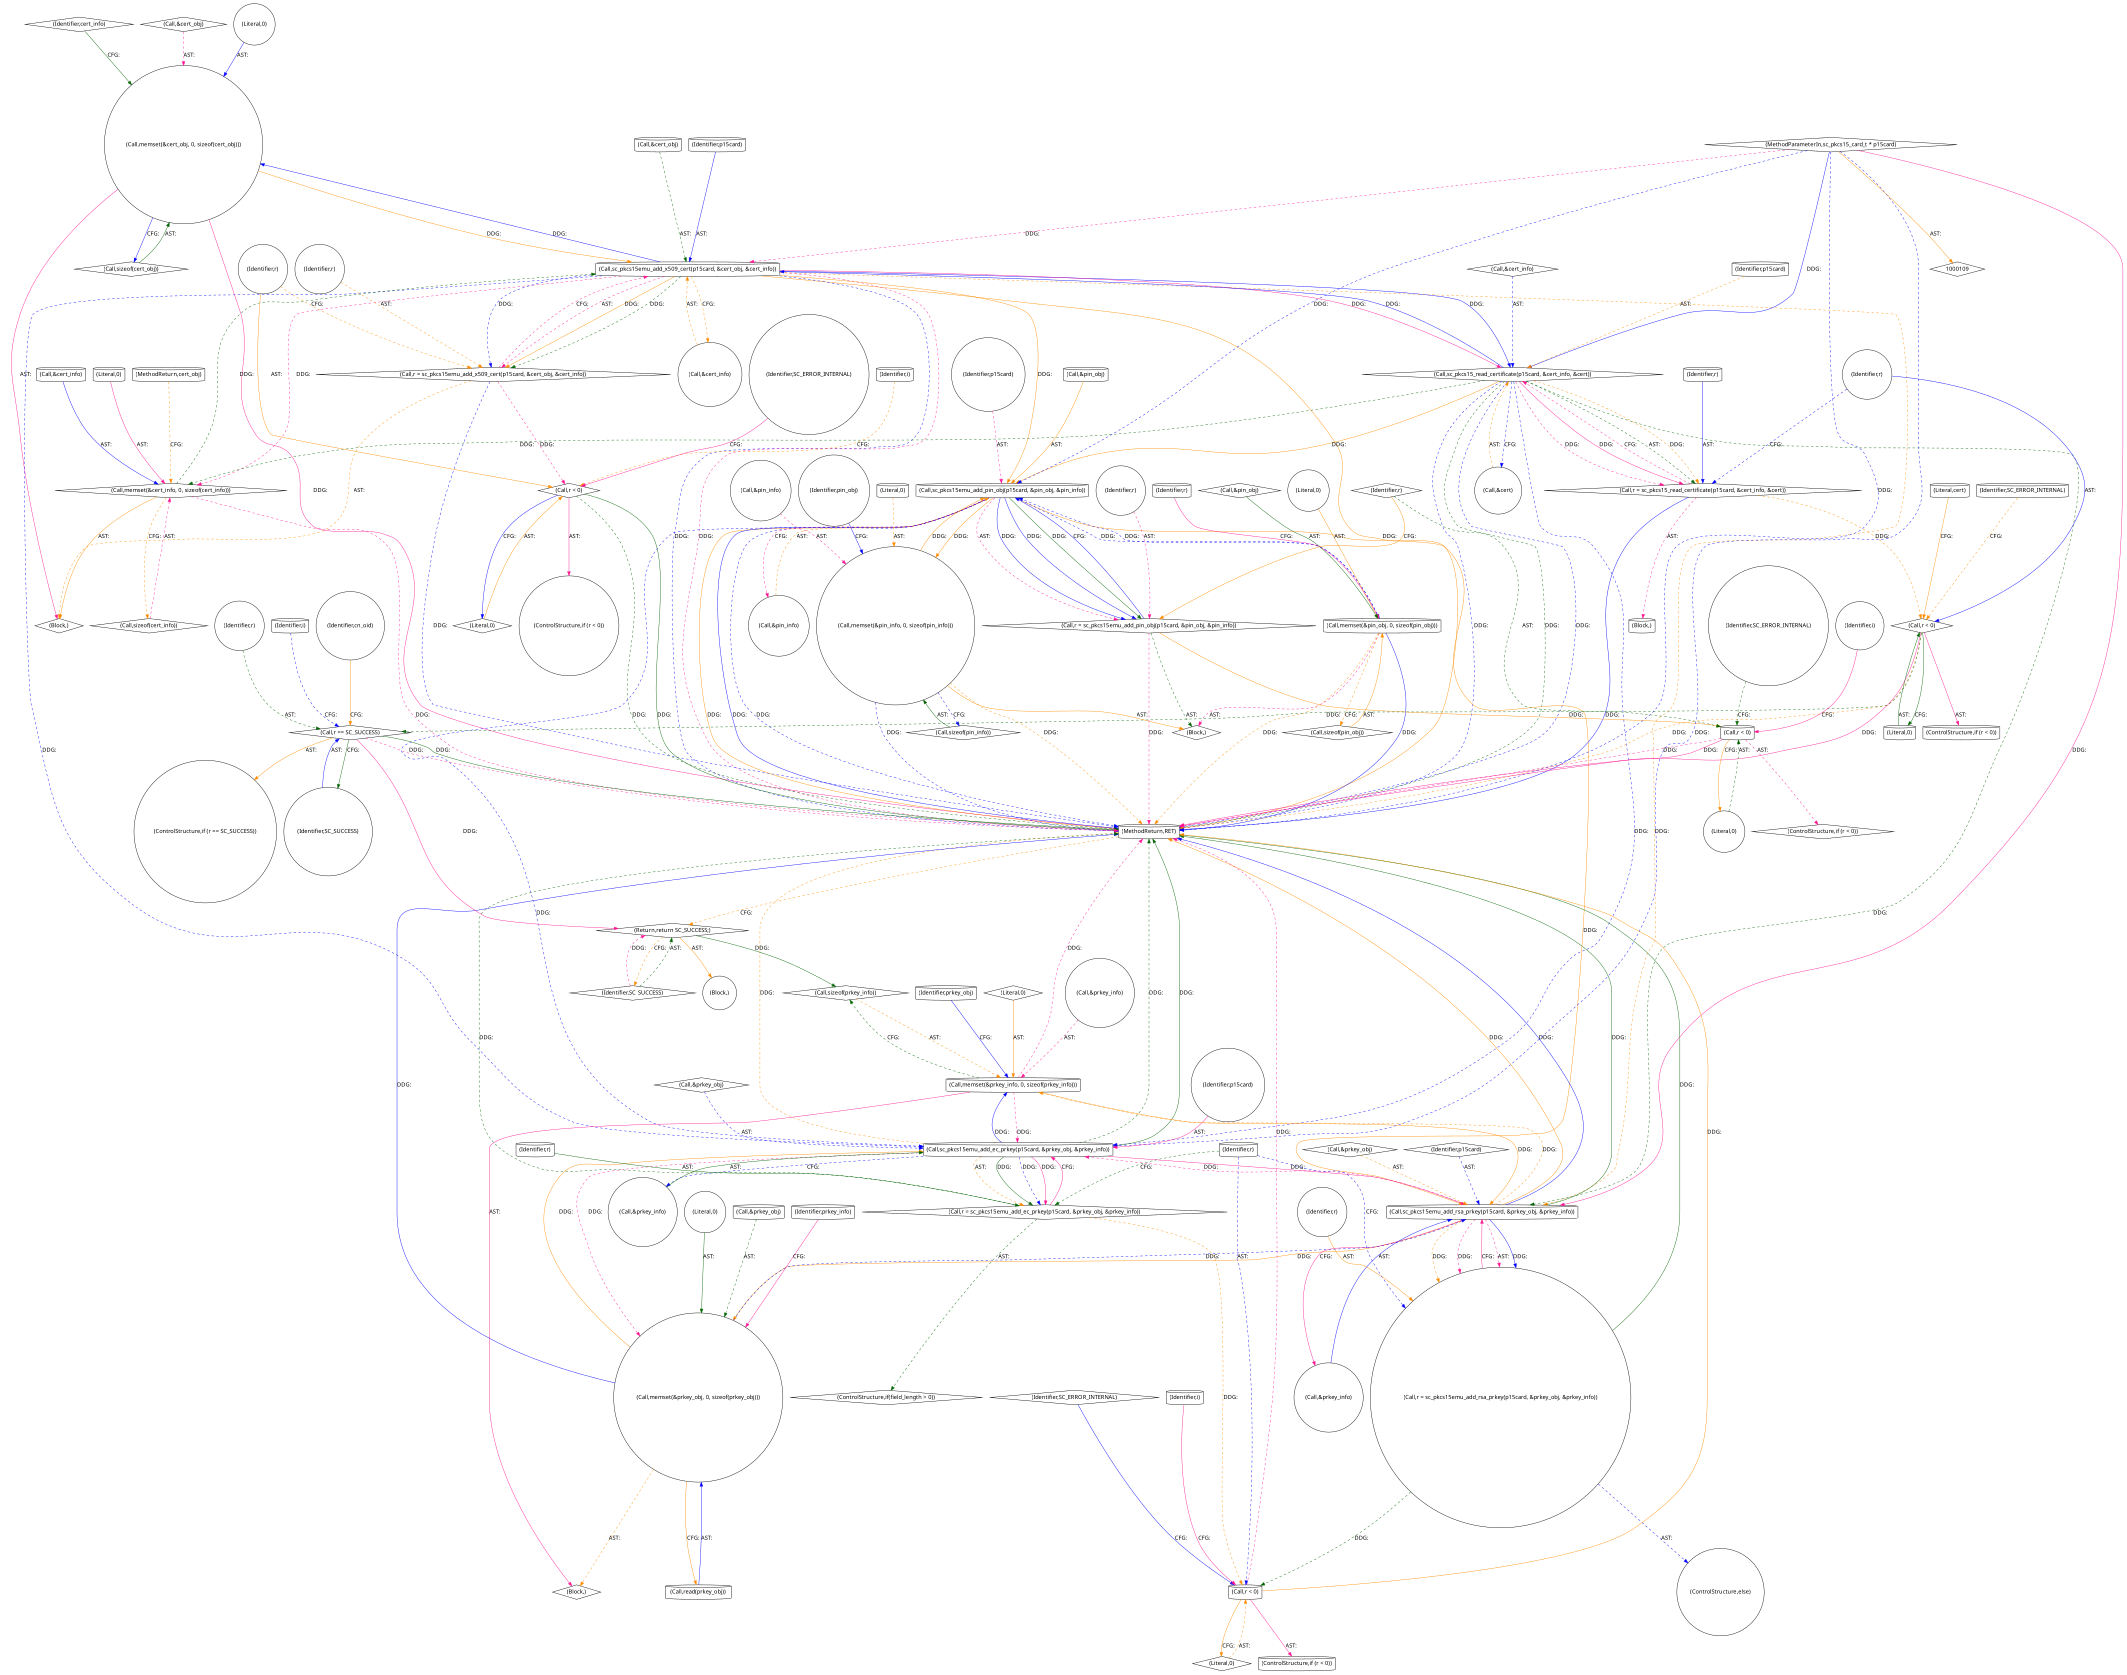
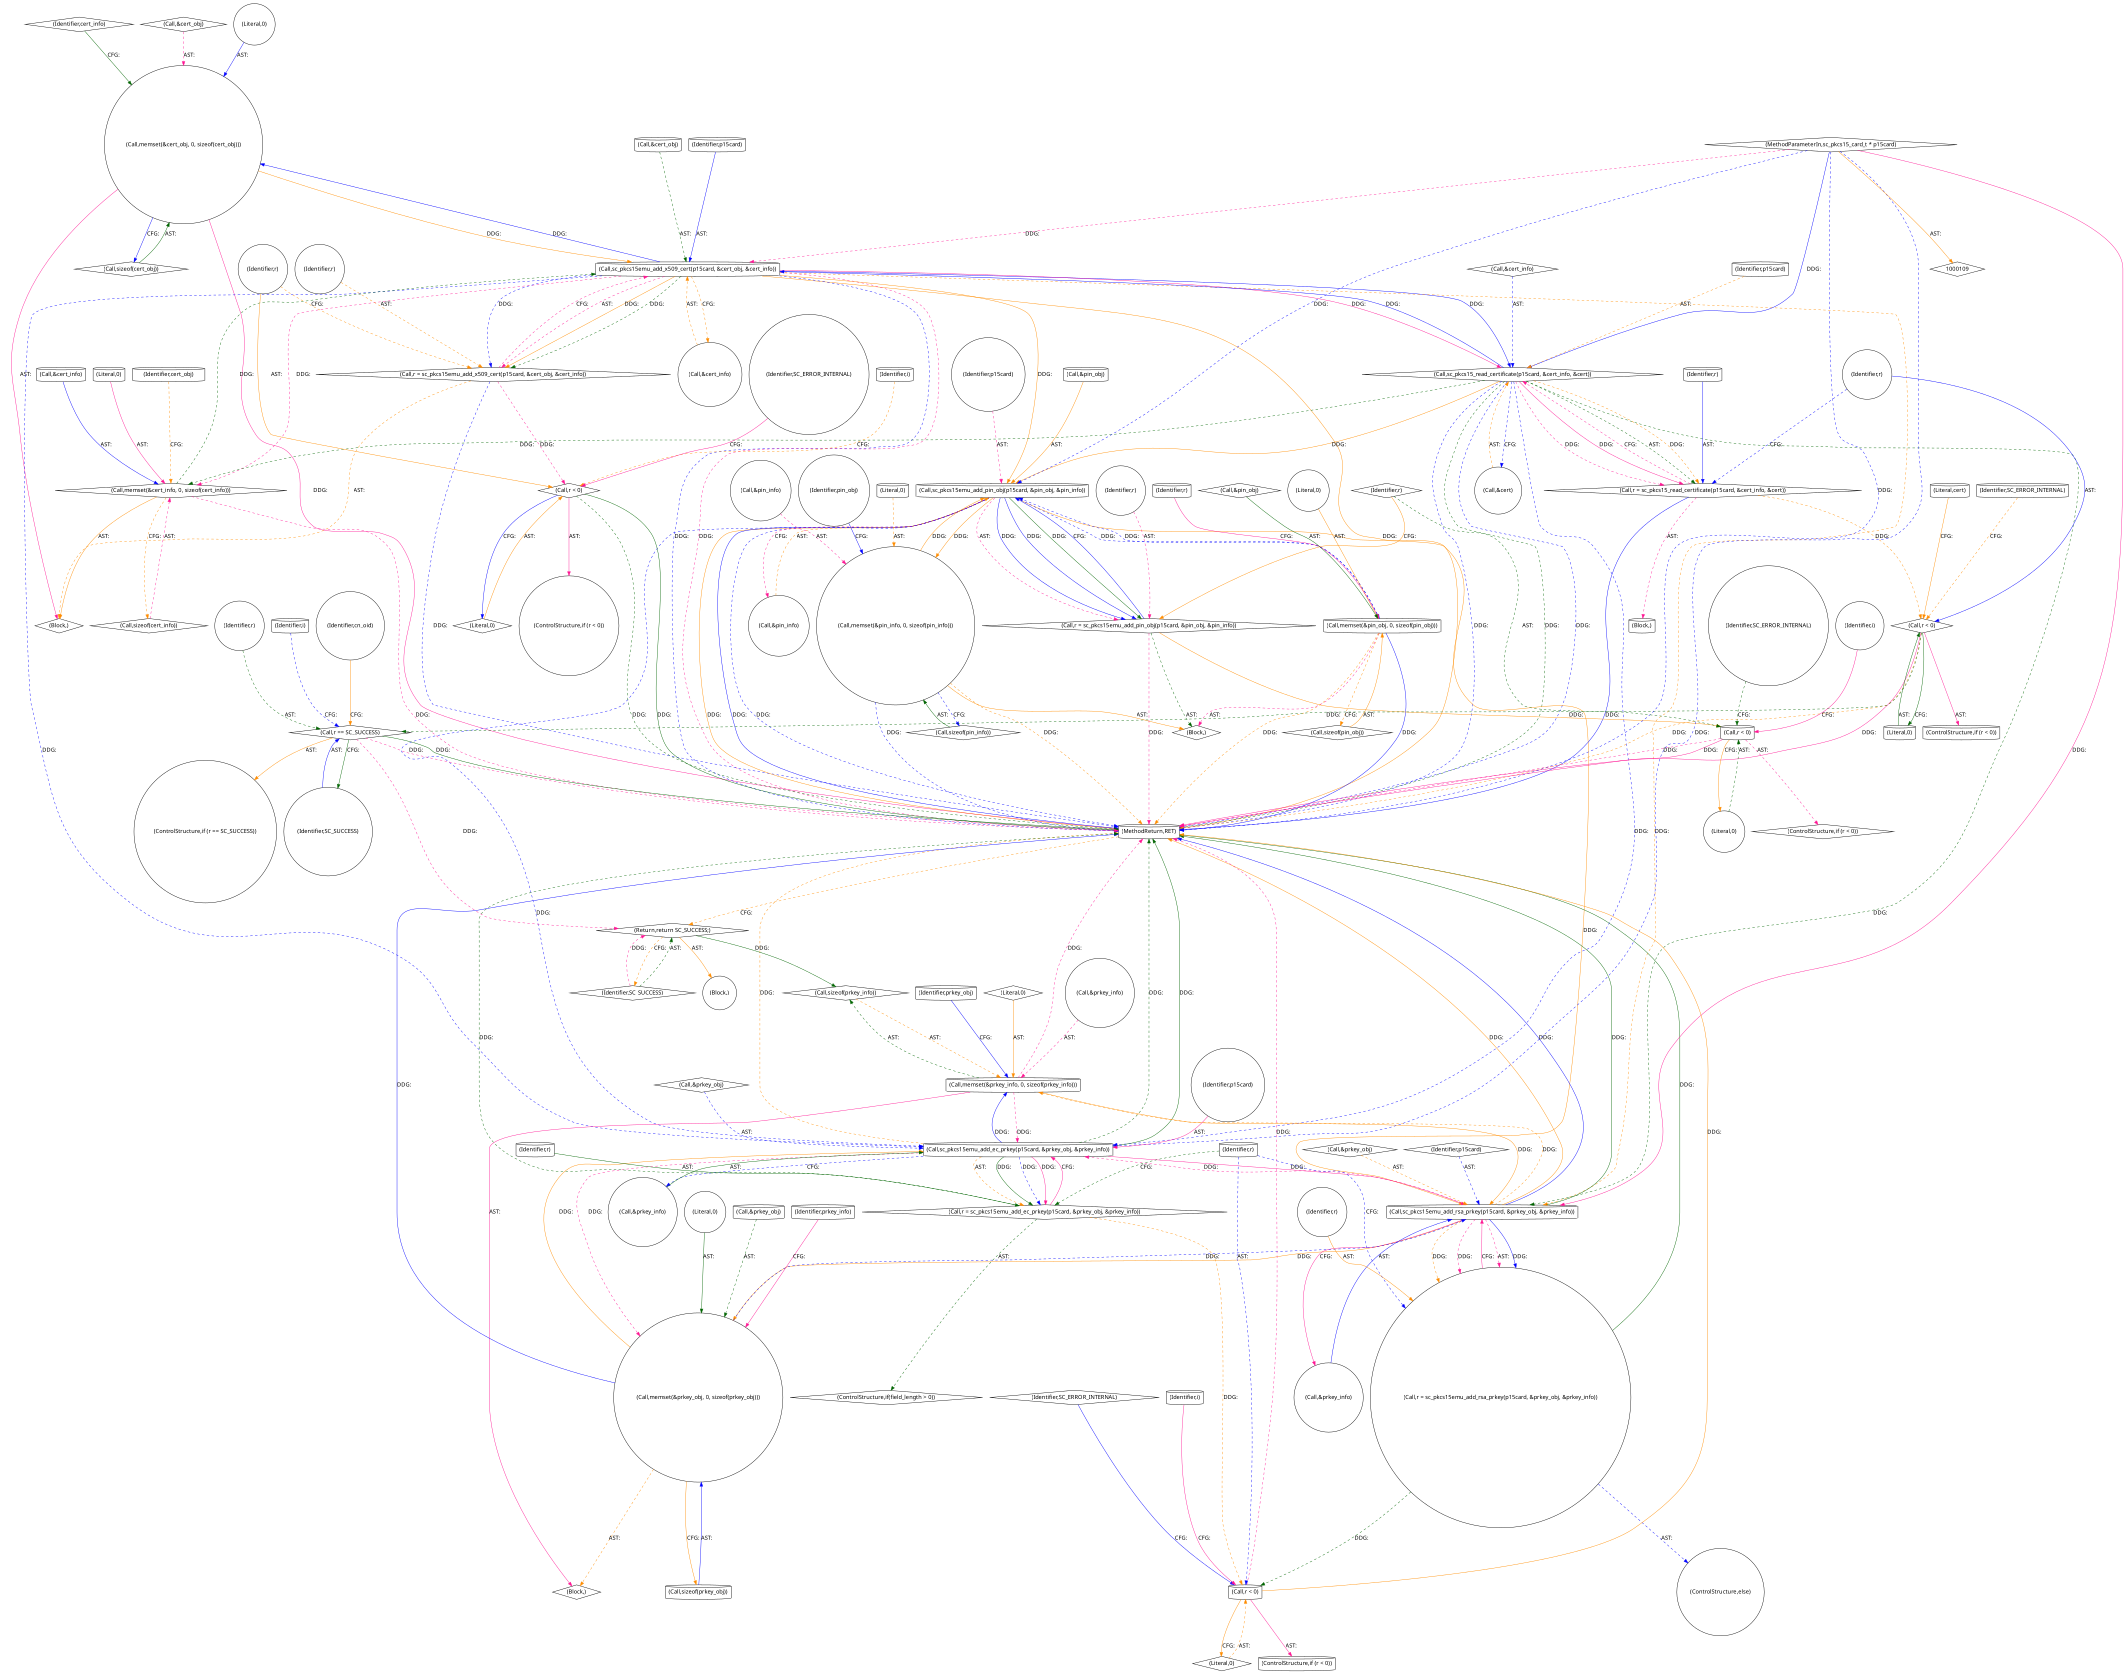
node "(MethodReturn,cert_obj)": label "(MethodReturn,cert_obj)" -> "(Identifier,cert_obj)"
edge "(Call,r == SC_SUCCESS)" -> "(Return,return SC_SUCCESS;)": style solid -> dashed
edge "(Call,memset(&prkey_info, 0, sizeof(prkey_info)))" -> "(Call,sizeof(prkey_info))": label "CFG: " -> "AST: "
node "(Call,read(prkey_obj))": label "(Call,read(prkey_obj))" -> "(Call,sizeof(prkey_obj))"
